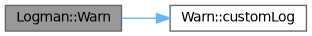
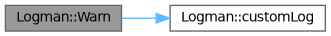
node "Warn::customLog": label "Warn::customLog" -> "Logman::customLog"
